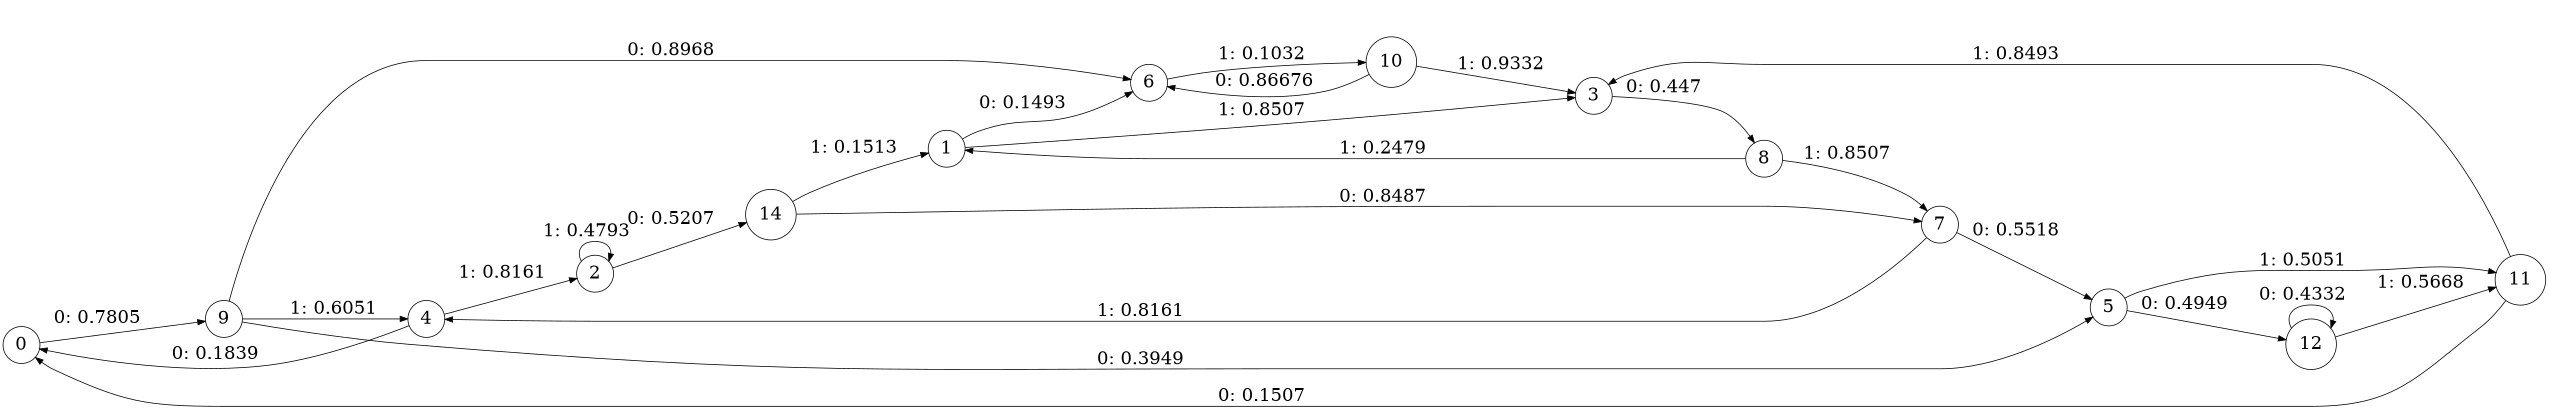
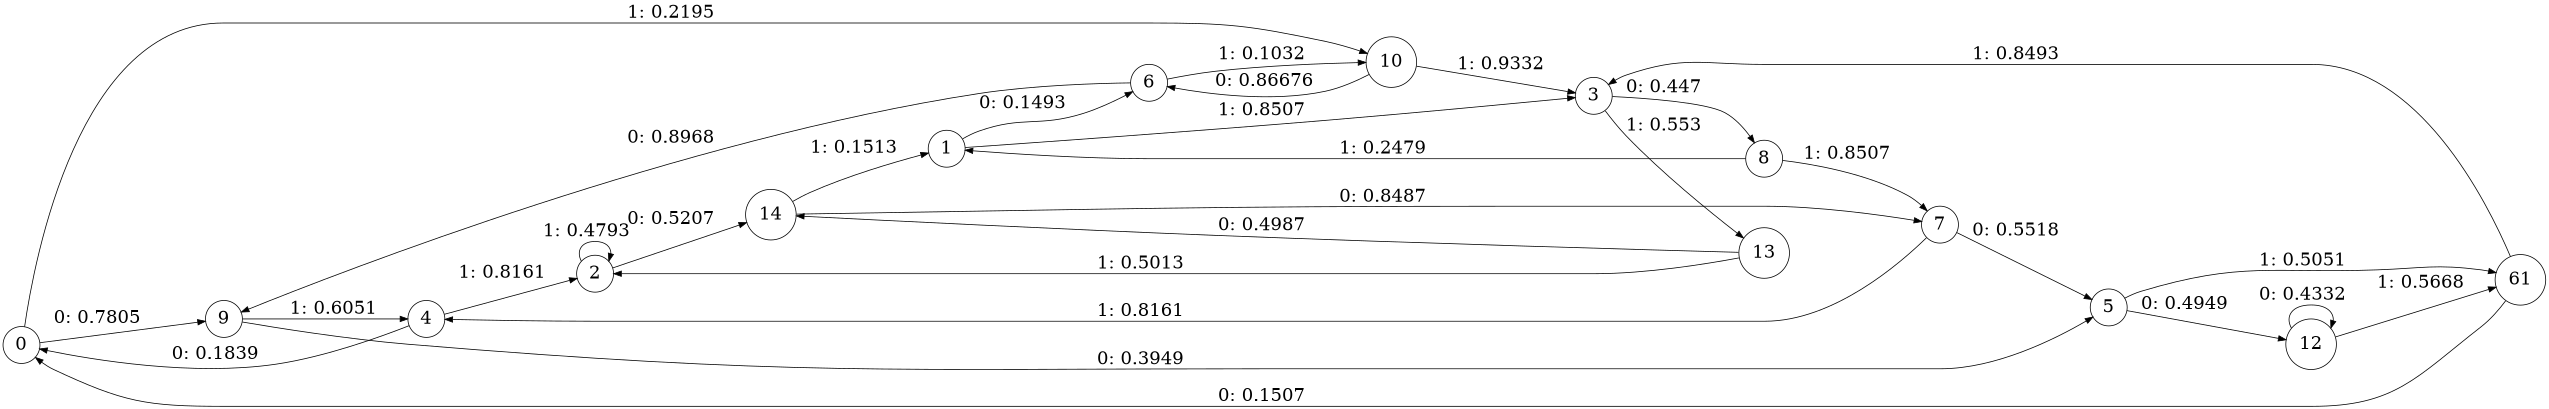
edge "0" -> "10": added, label "1: 0.2195"
edge "9" -> "6": reversed
node "13": added
node "11": label "11" -> "61"
